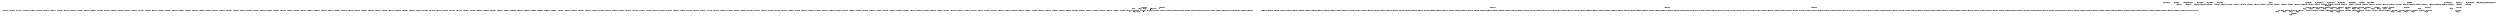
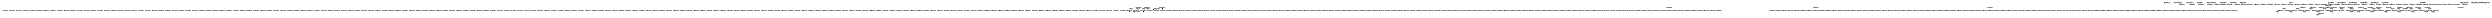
edge "File##/etc/localtime" -> "Process##15": reversed
